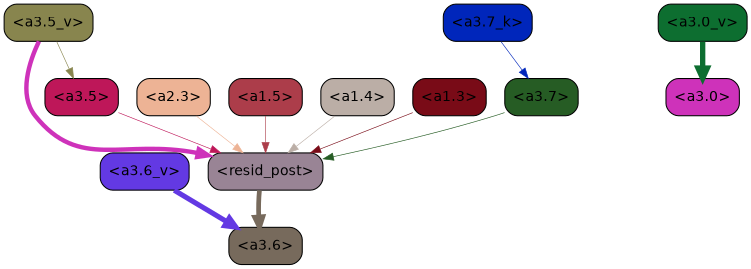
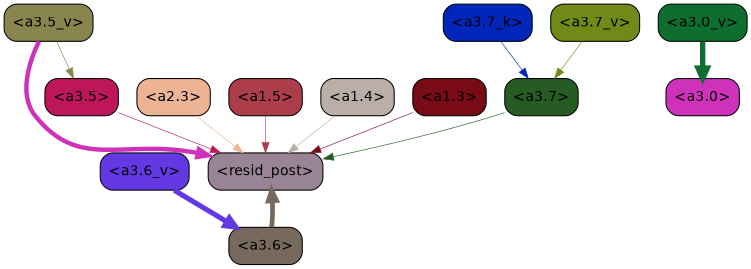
node "<a3.7_v>": added
edge "<resid_post>" -> "<a3.6>": reversed
